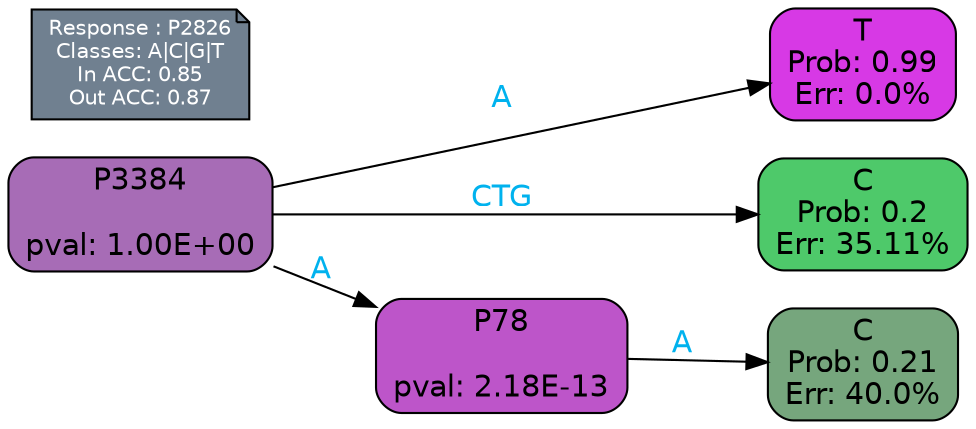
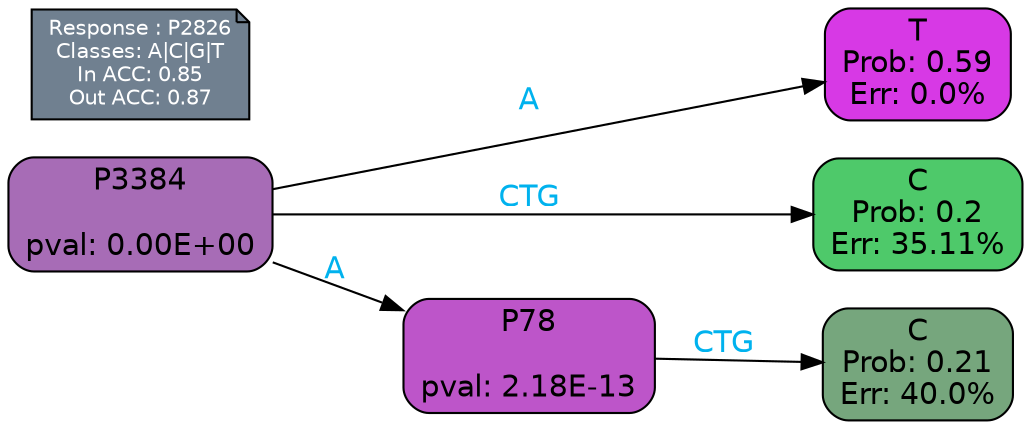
node "T Prob: 0.99 Err: 0.0%": label "T Prob: 0.99 Err: 0.0%" -> "T Prob: 0.59 Err: 0.0%"
node "P3384 pval: 1.00E+00": label "P3384 pval: 1.00E+00" -> "P3384 pval: 0.00E+00"
edge "P78 pval: 2.18E-13" -> "C Prob: 0.21 Err: 40.0%": label "A" -> "CTG"
